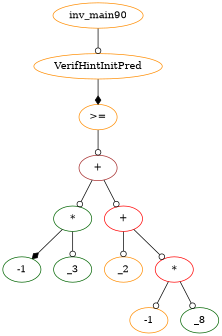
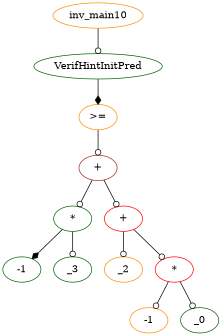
node "inv_main90": label "inv_main90" -> "inv_main10"
node "VerifHintInitPred": color darkorange -> darkgreen
node "_8": label "_8" -> "_0"
